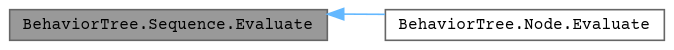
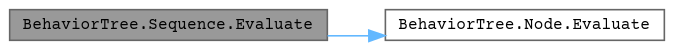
edge "BehaviorTree.Node.Evaluate" -> "BehaviorTree.Sequence.Evaluate": reversed
